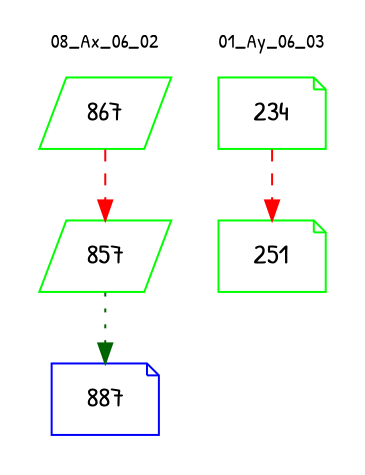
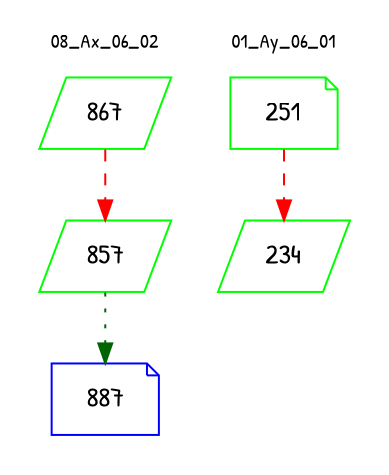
cluster "01_Ay_06_03": label "01_Ay_06_03" -> "01_Ay_06_01"
node "234": shape note -> parallelogram
edge "234" -> "251": reversed
